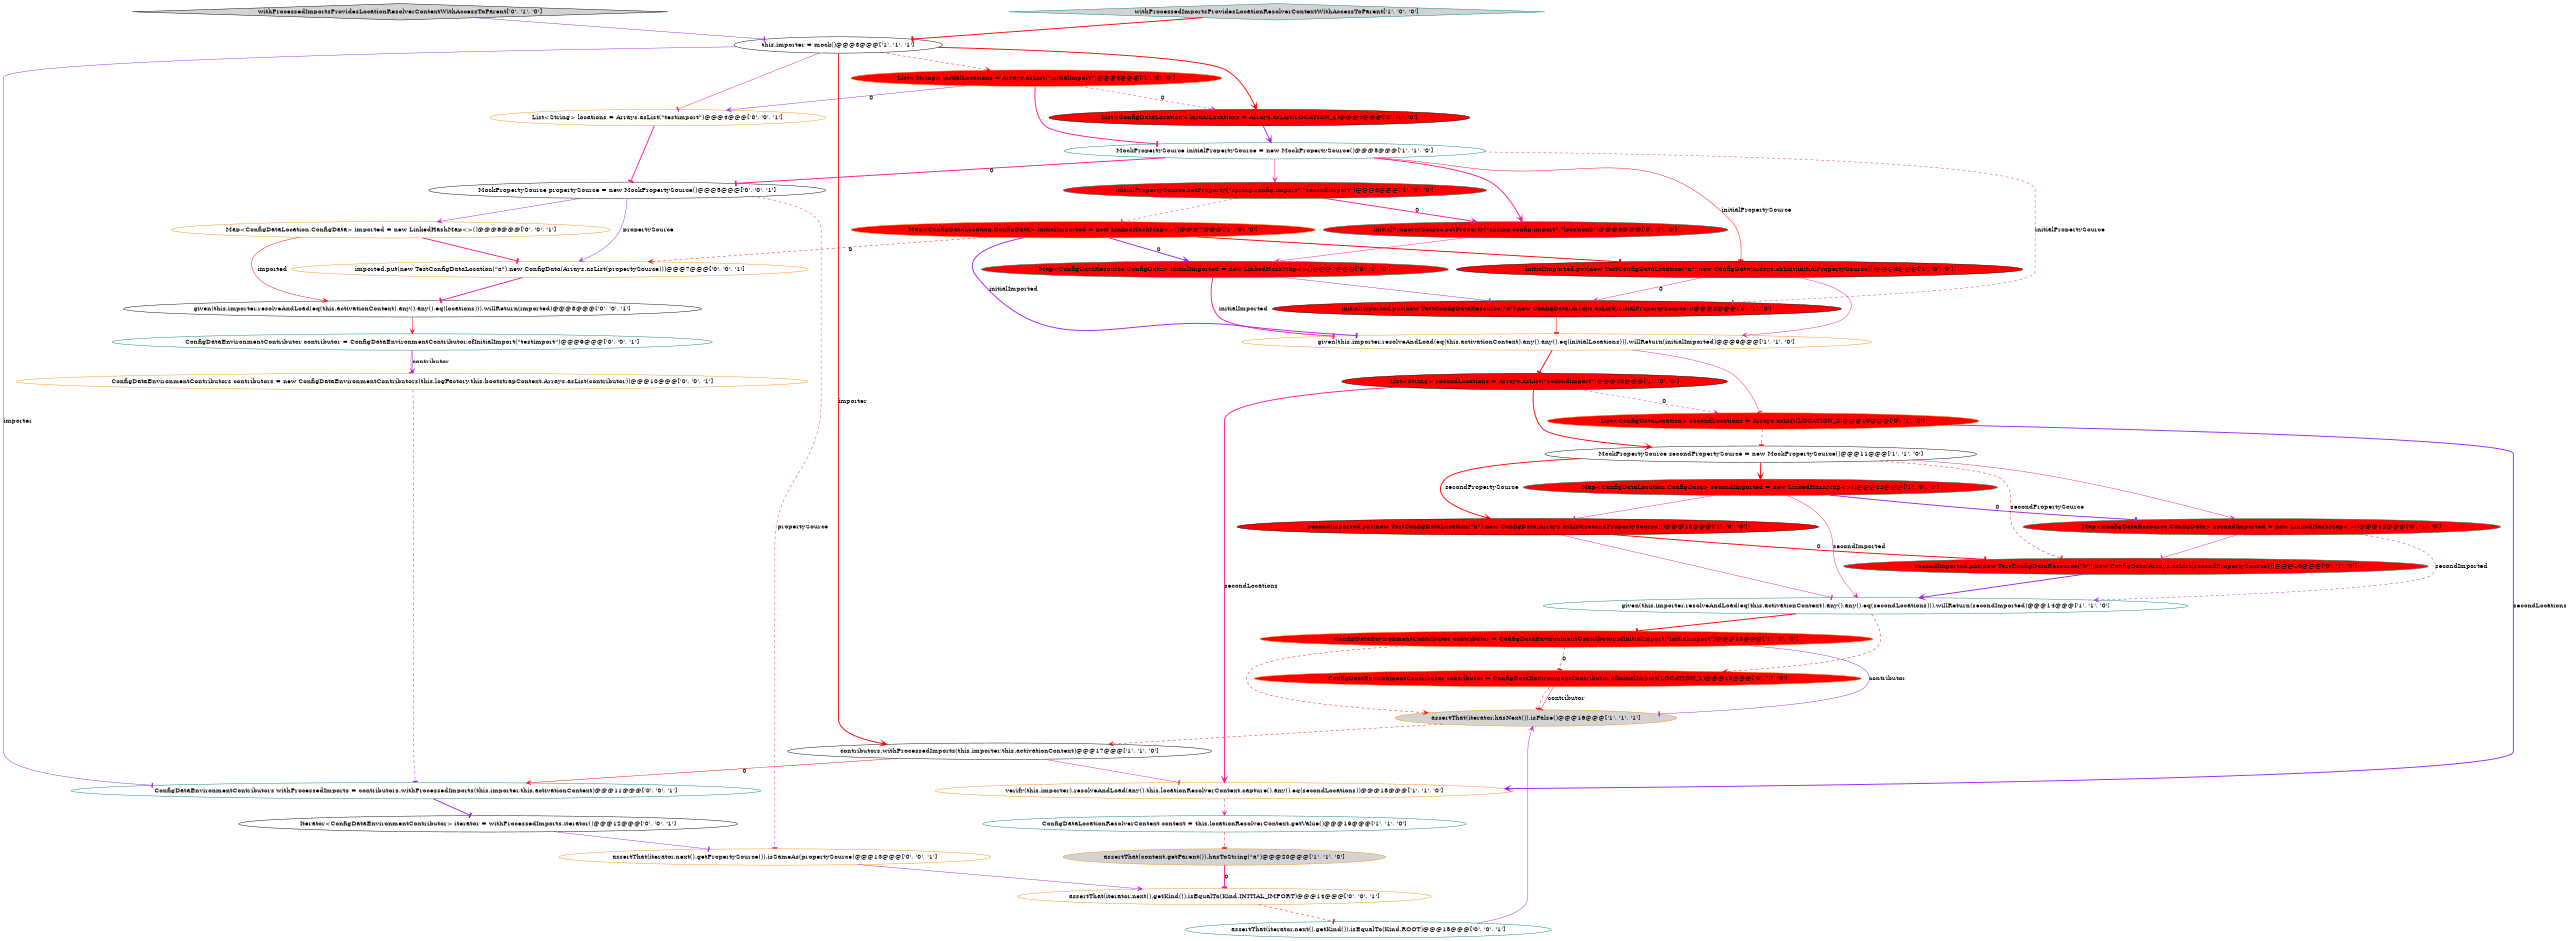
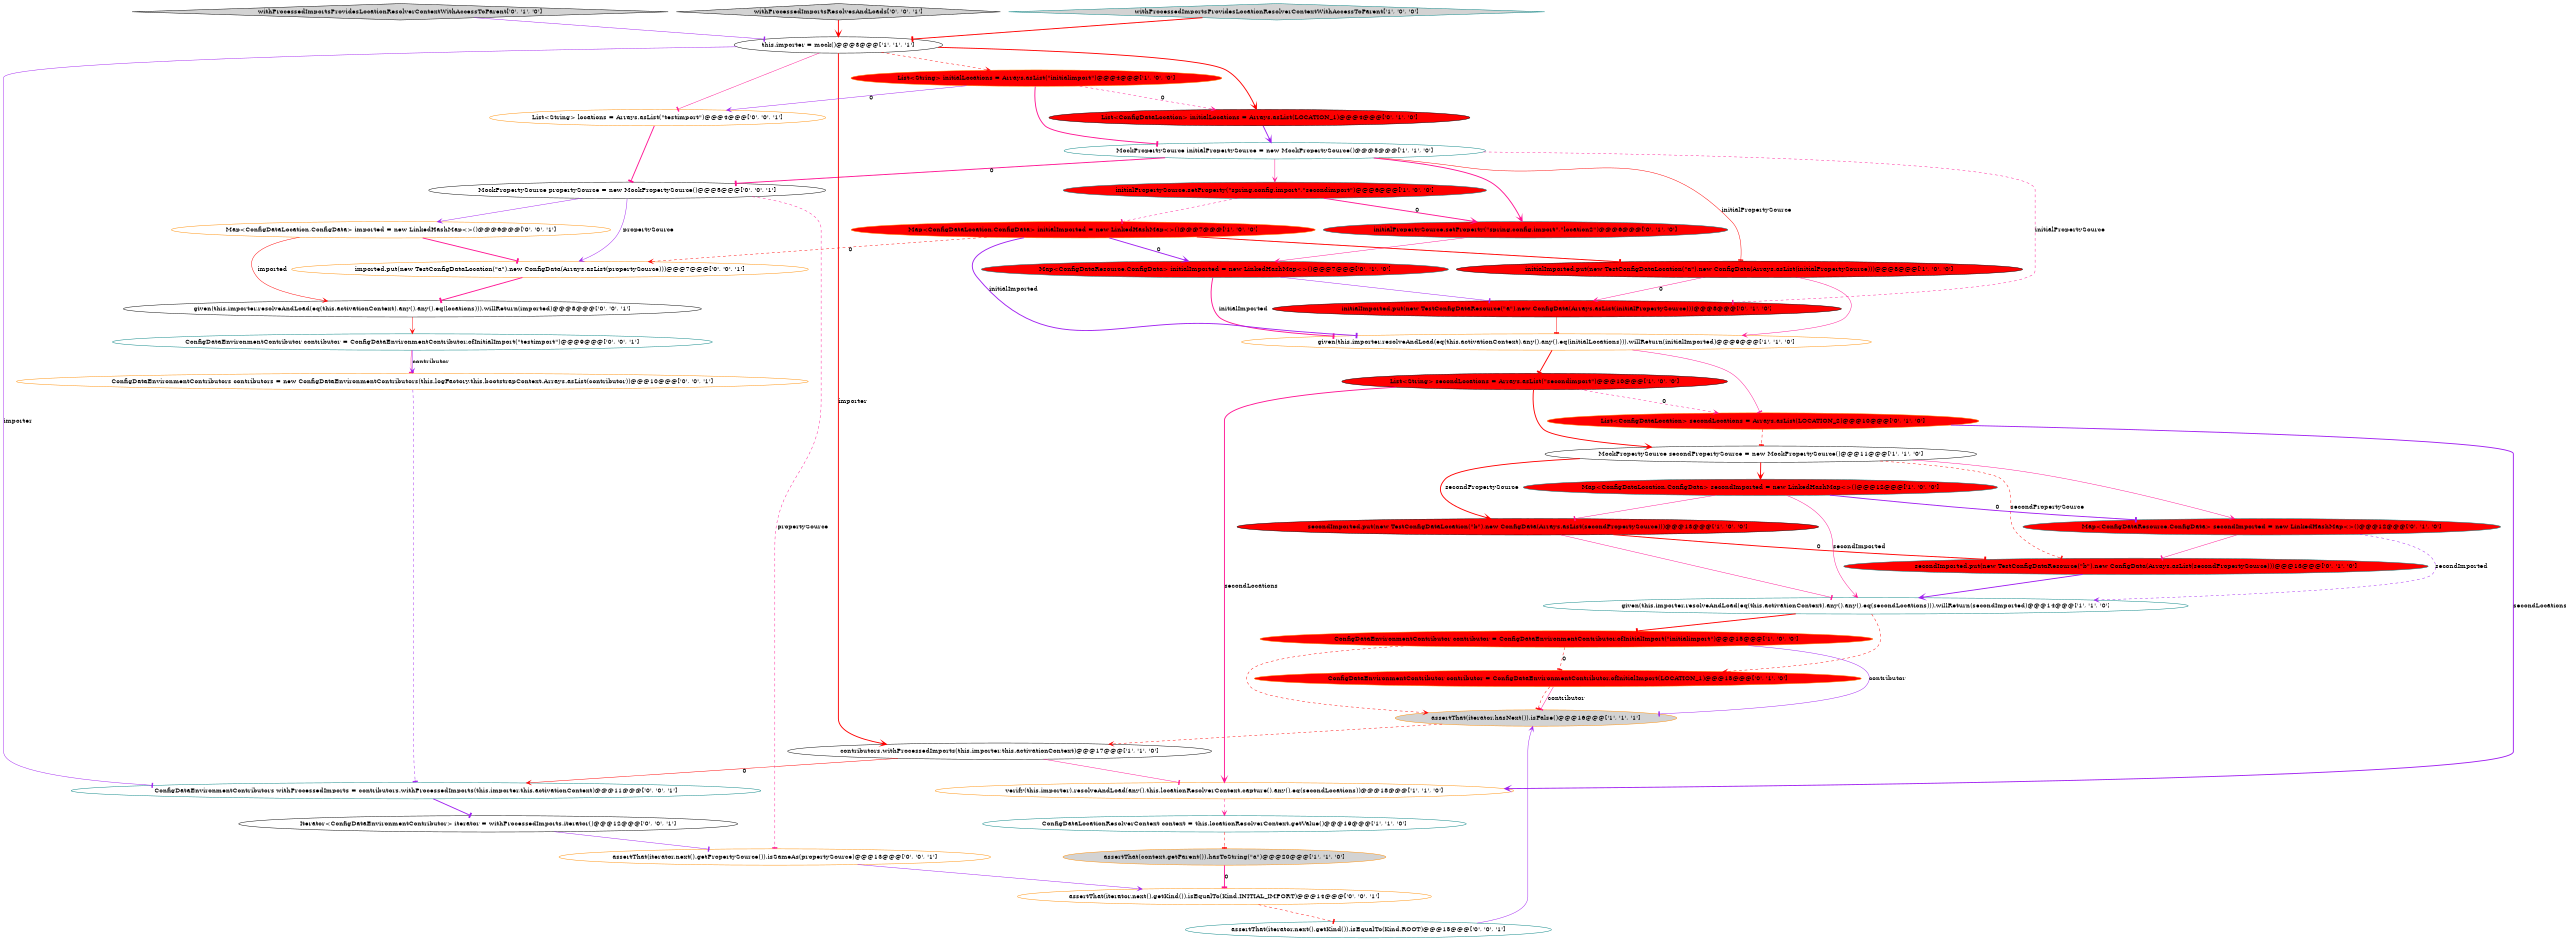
node "withProcessedImportsResolvesAndLoads['0', '0', '1']": added
